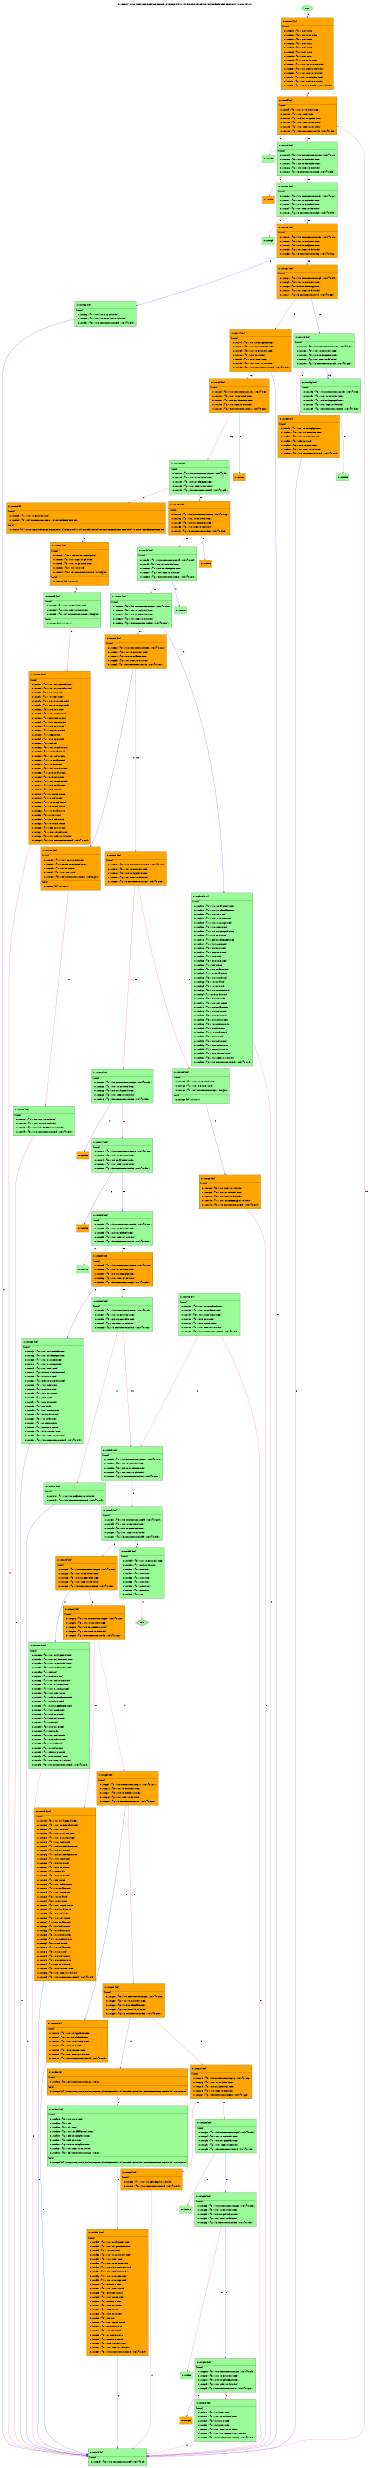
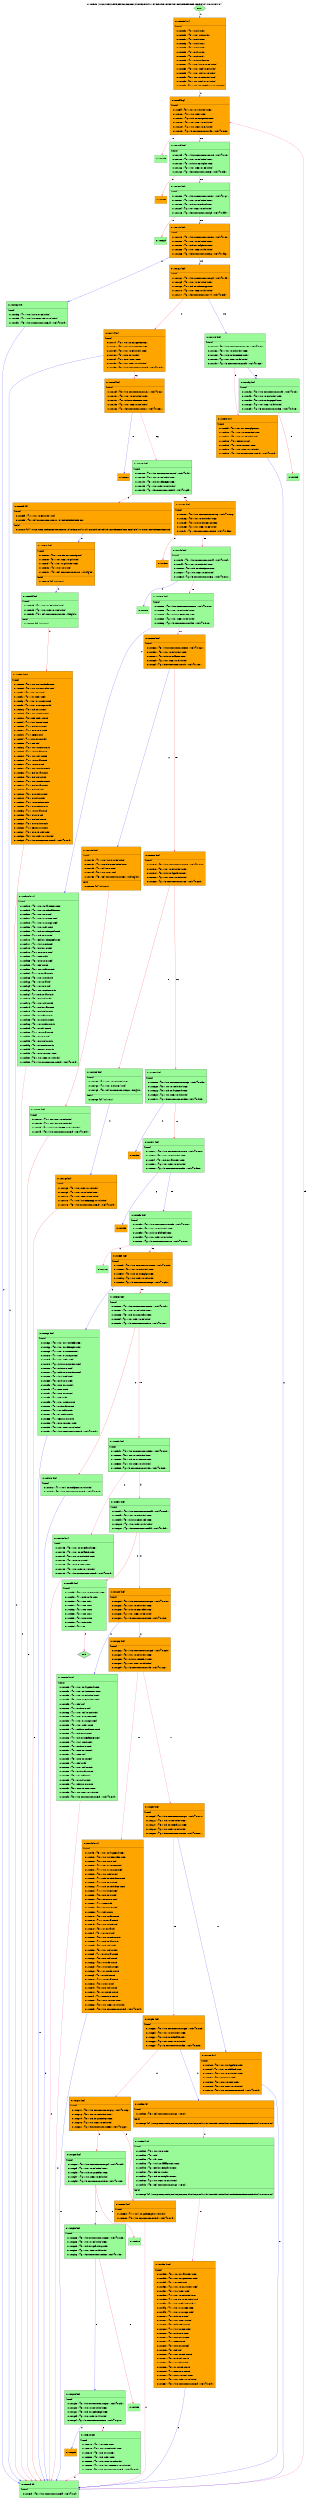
edge "0x4017b5 [27]" -> "0x4015db [25]": reversed
